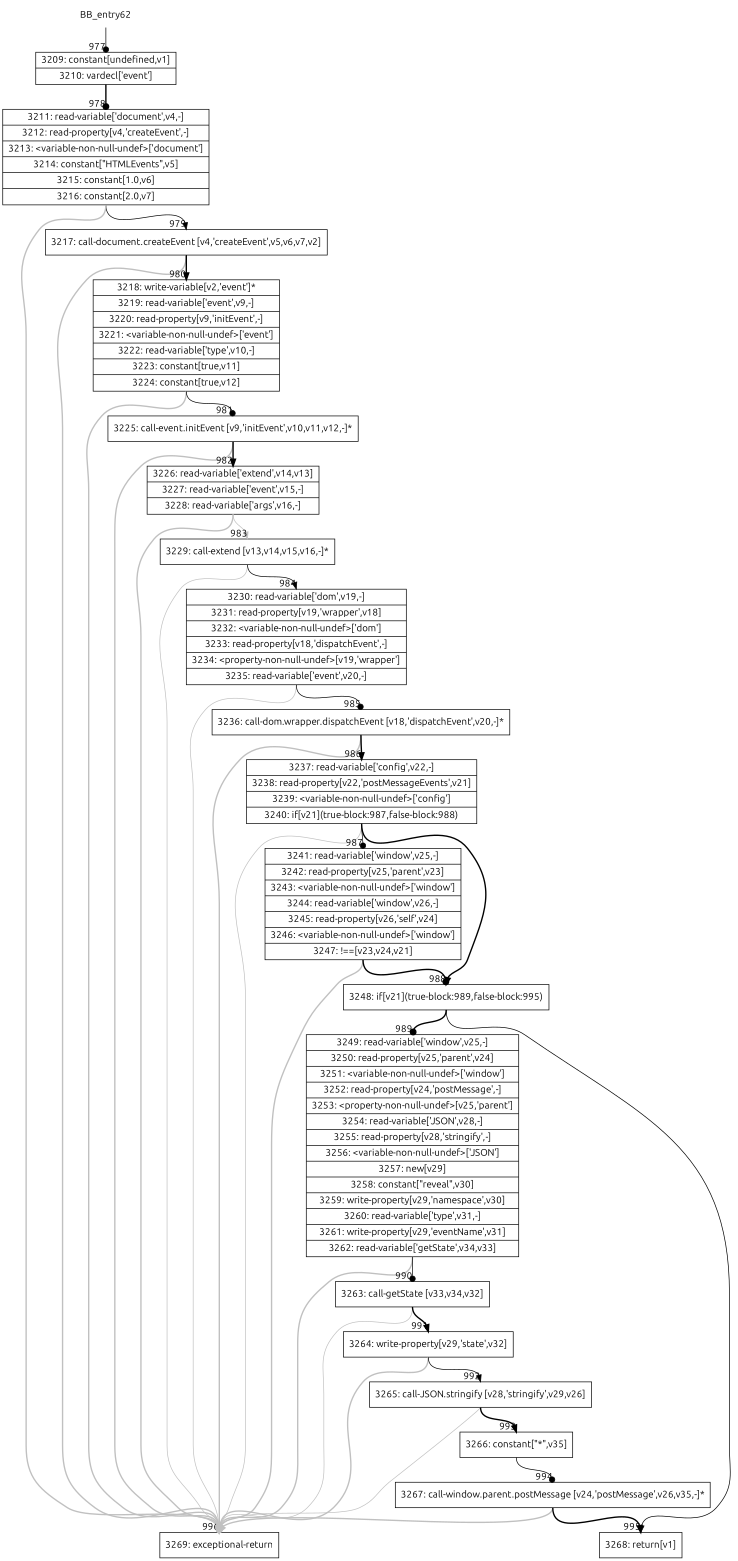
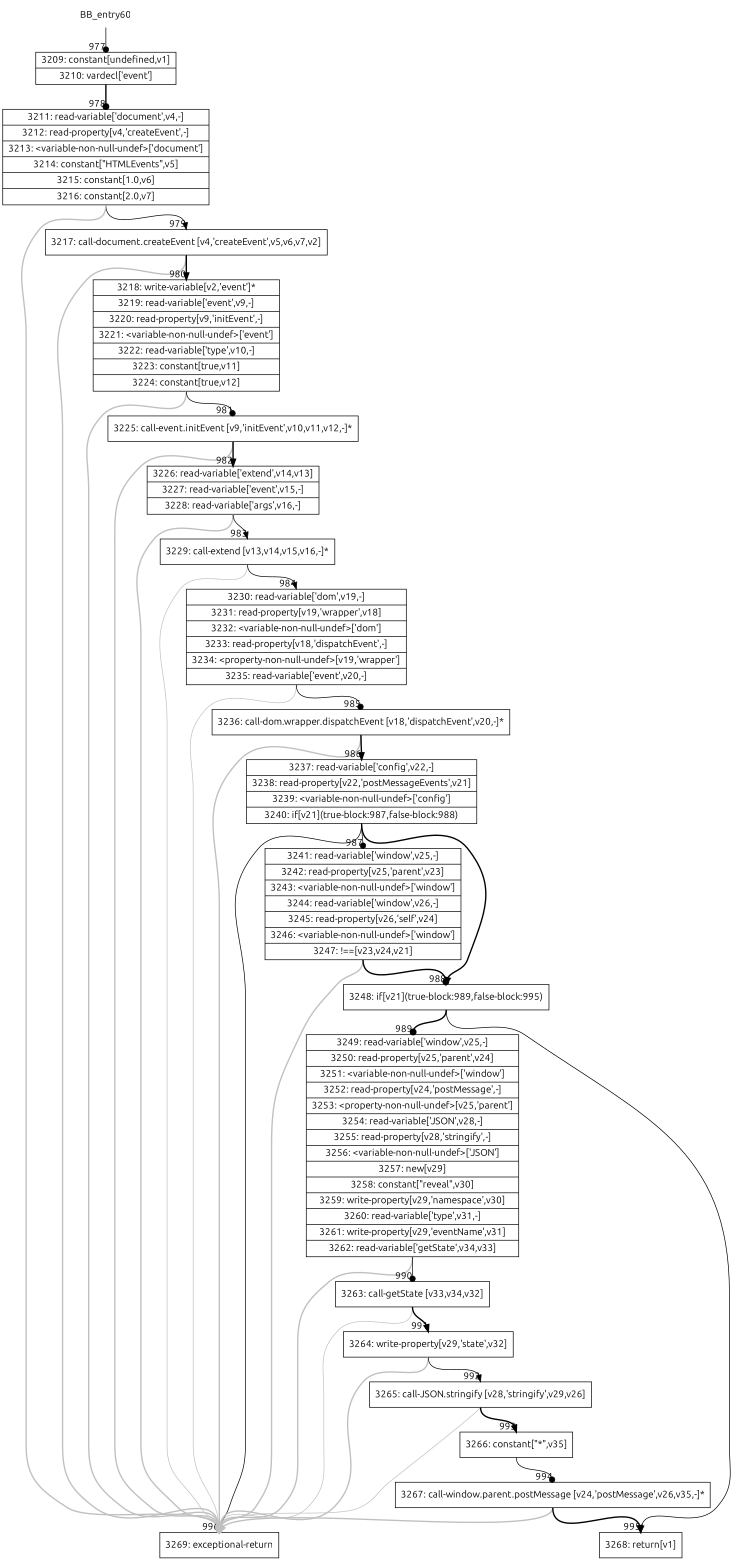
node "BB_entry62": label "BB_entry62" -> "BB_entry60"
edge "3226: read-variable['extend',v14,v13]" -> "3229: call-extend [v13,v14,v15,v16,-]*": color gray -> black
edge "3237: read-variable['config',v22,-]" -> "3269: exceptional-return": color gray -> black
